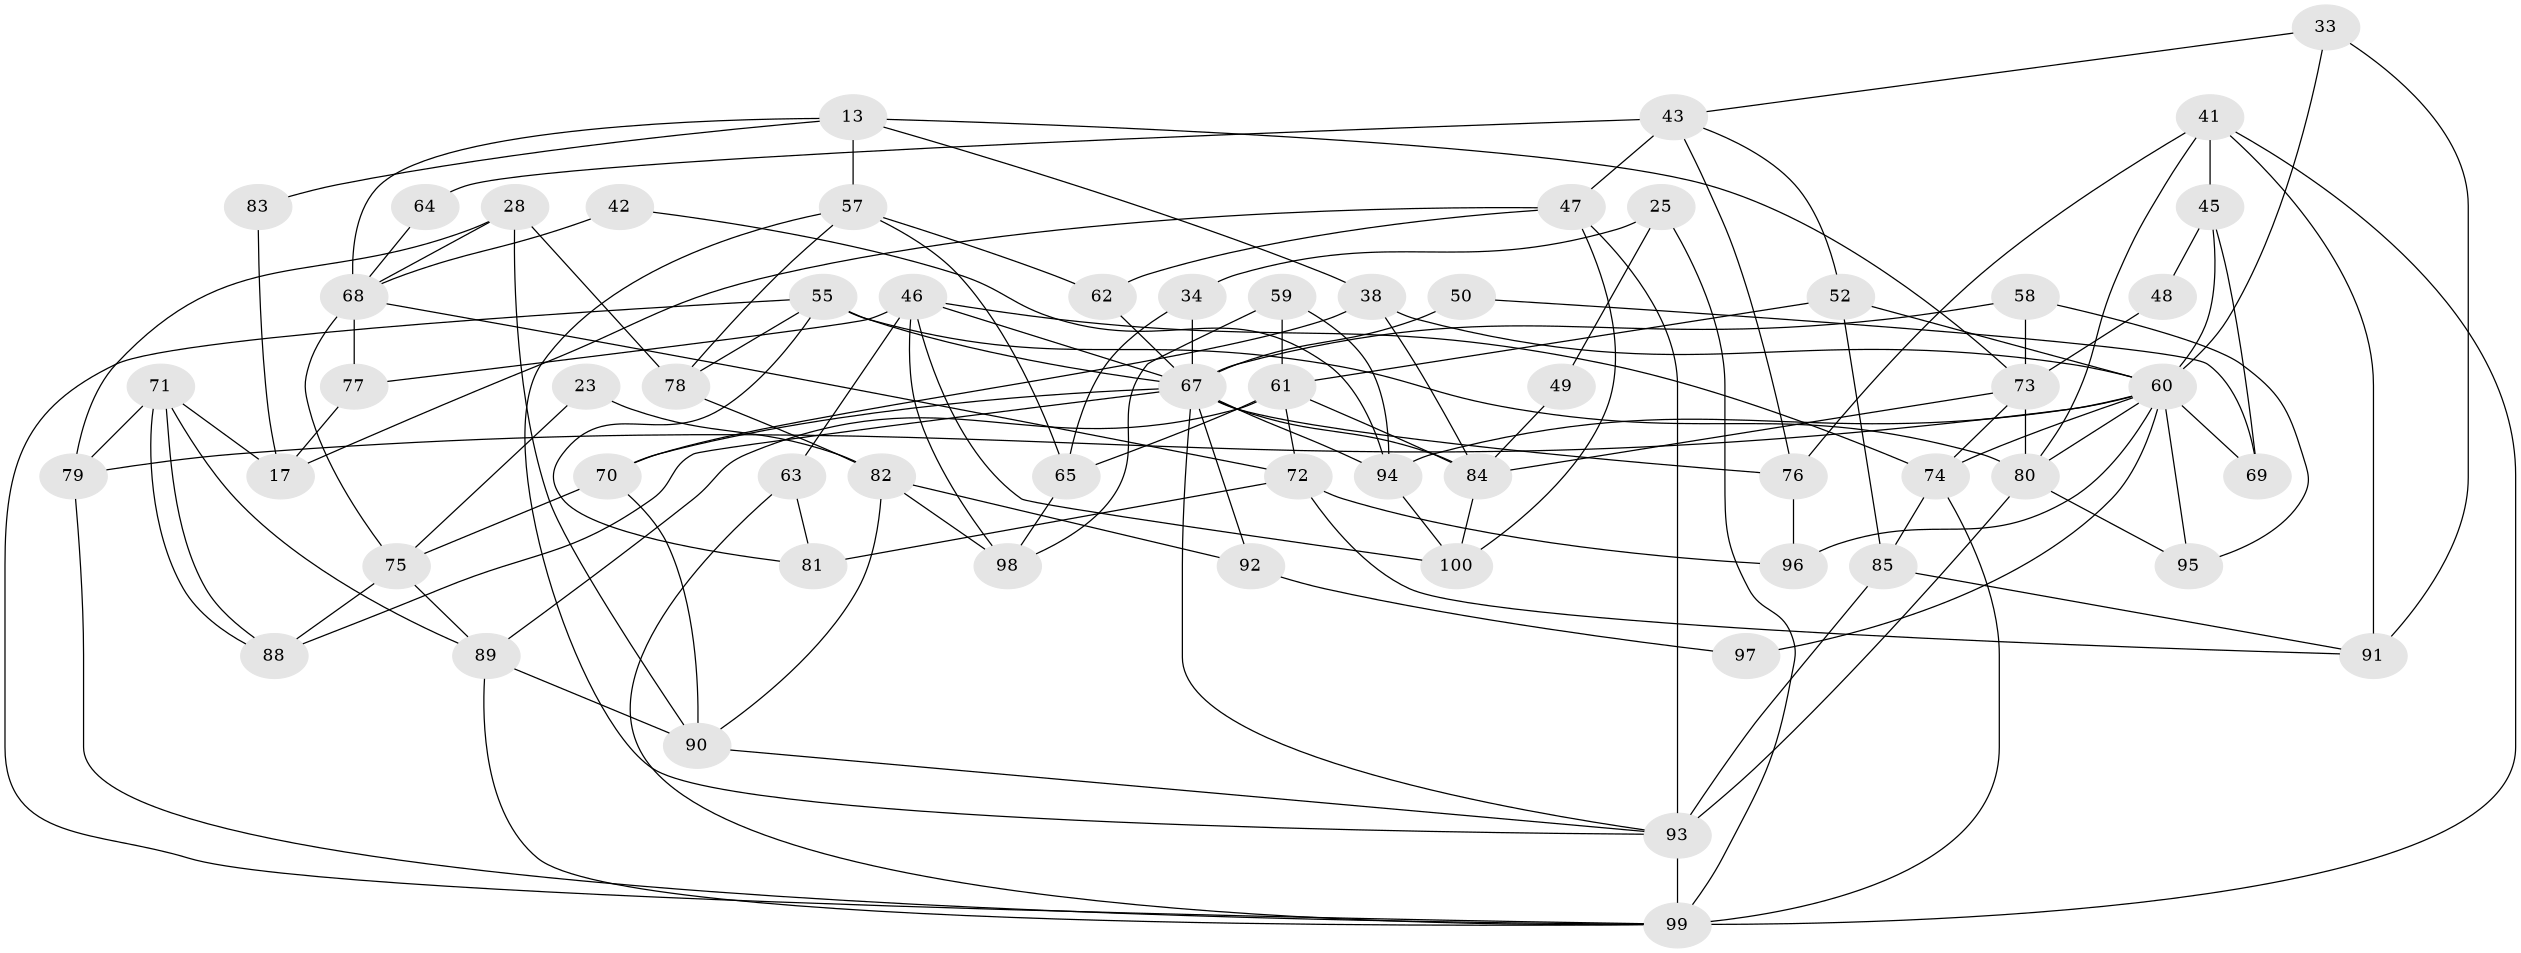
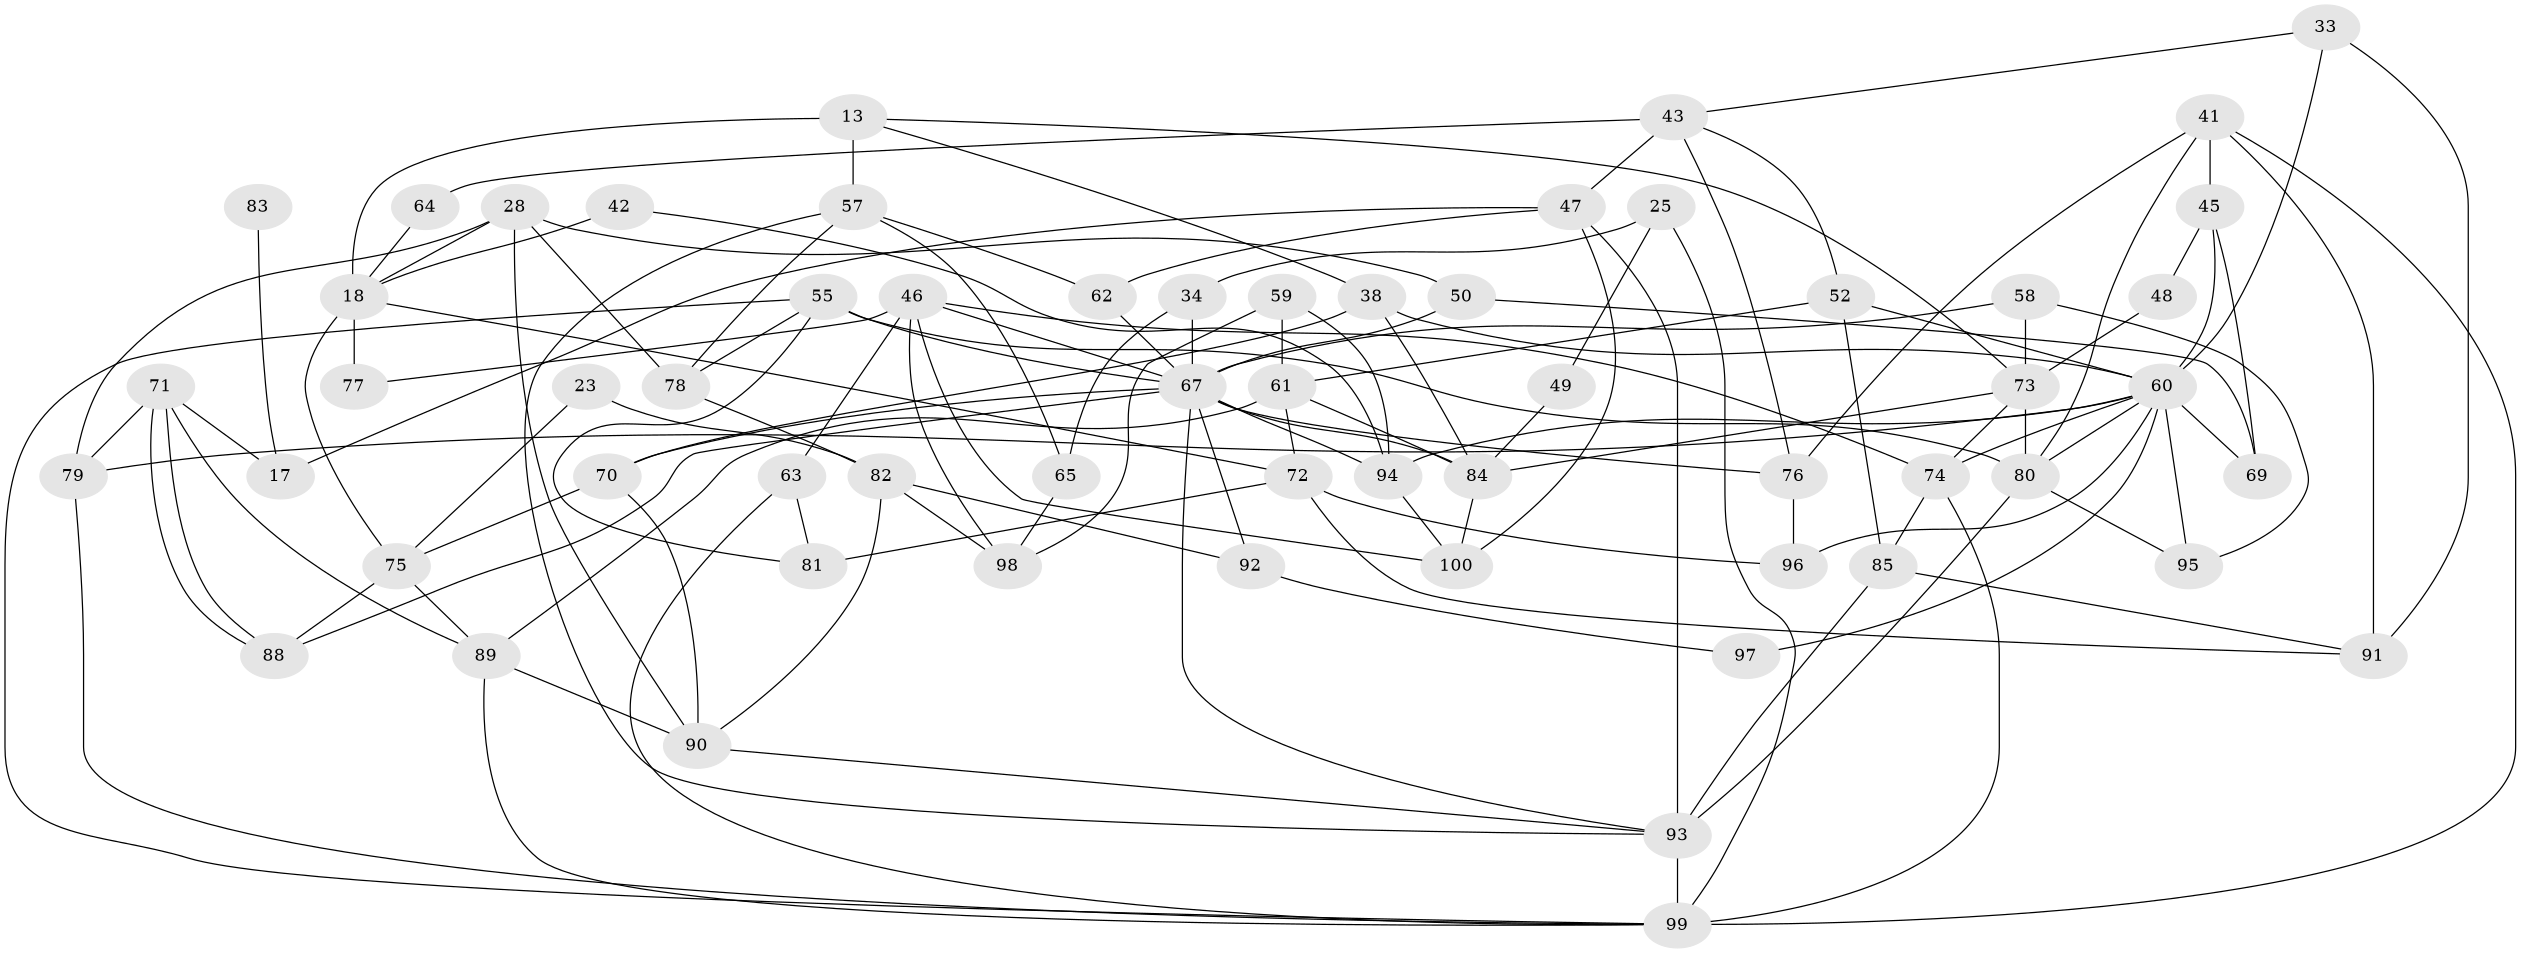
edge "13" -- "83": removed
edge "28" -- "50": added
node "68": label "68" -> "18"
edge "77" -- "17": removed
edge "61" -- "65": removed
